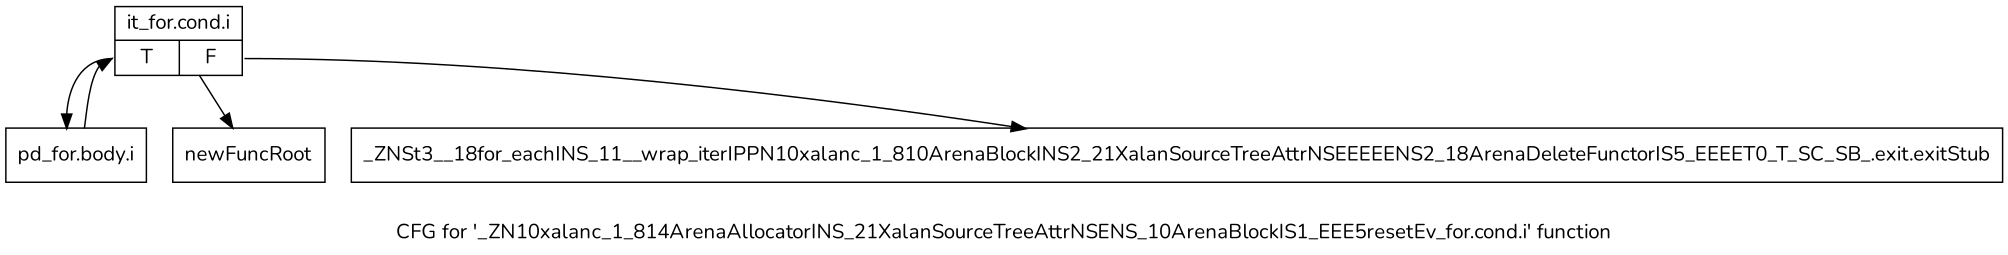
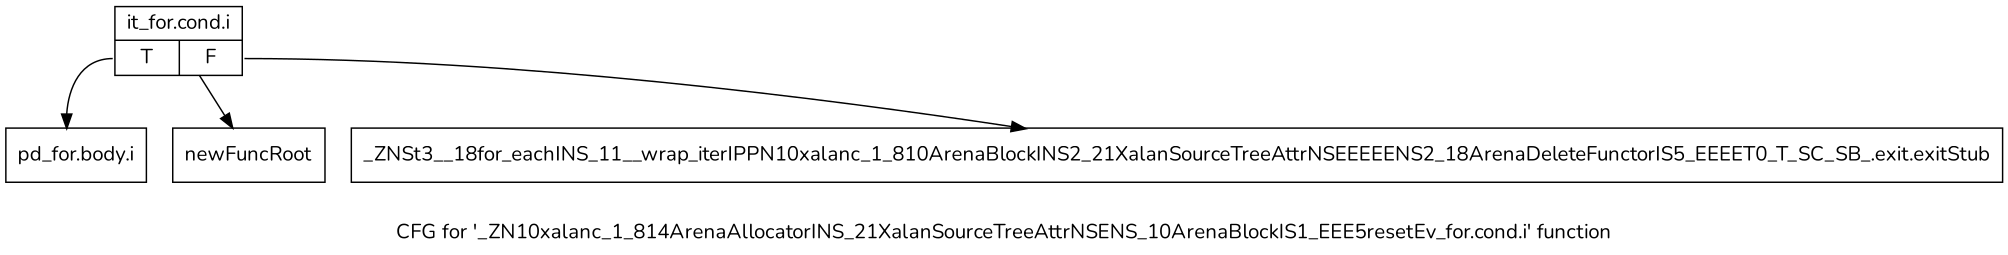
edge "pd_for.body.i" -> "it_for.cond.i": removed
